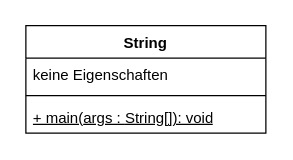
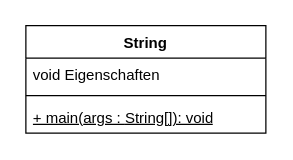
node "keine Eigenschaften": label "keine Eigenschaften" -> "void Eigenschaften"
